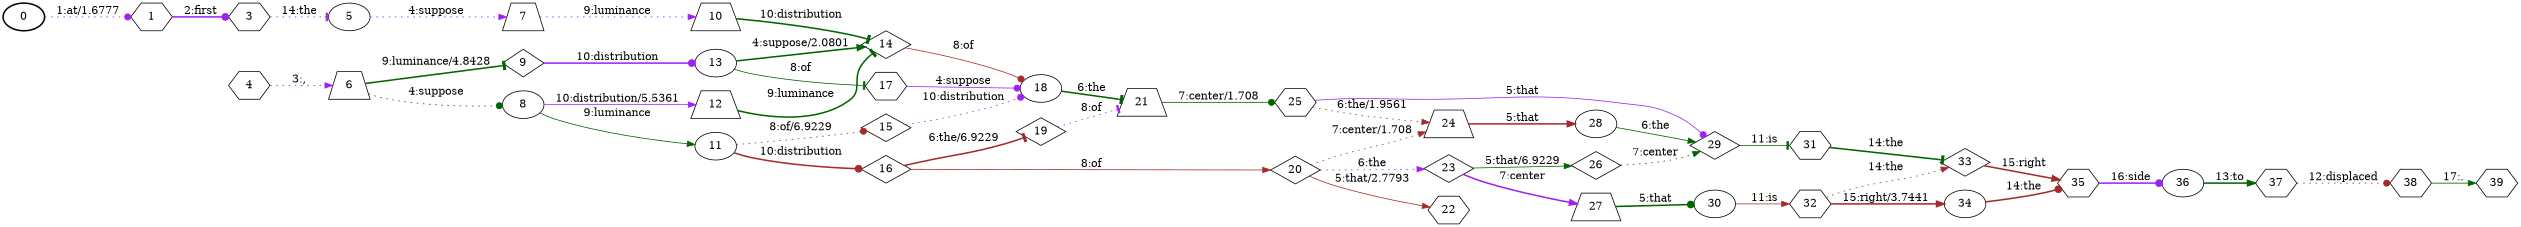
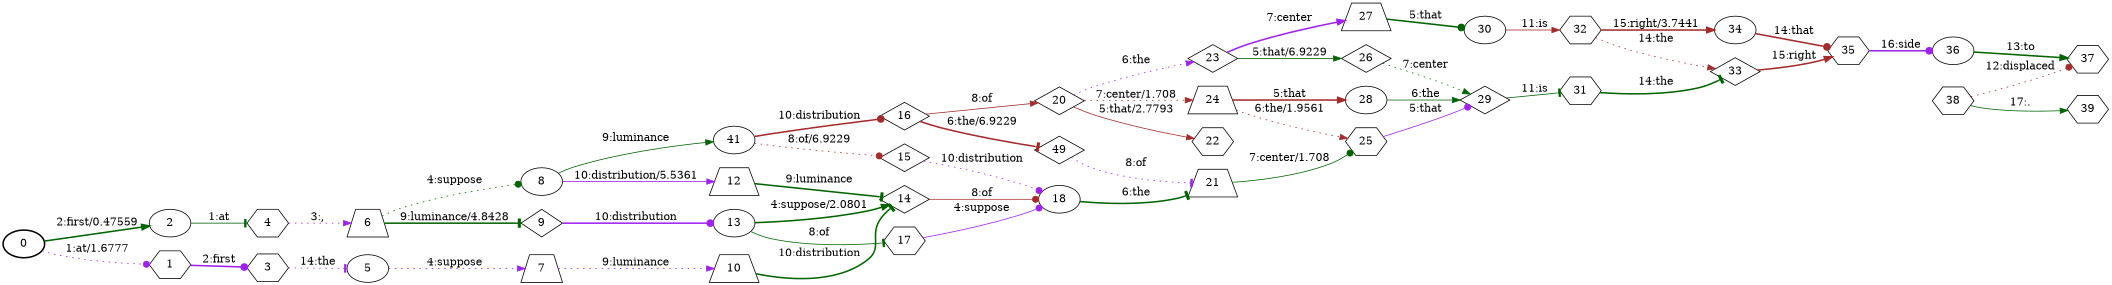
edge "25" -> "24": reversed
node "19": label "19" -> "49"
node "11": label "11" -> "41"
edge "37" -> "38": reversed
edge "34" -> "35": label "14:the" -> "14:that"
node "2": added
